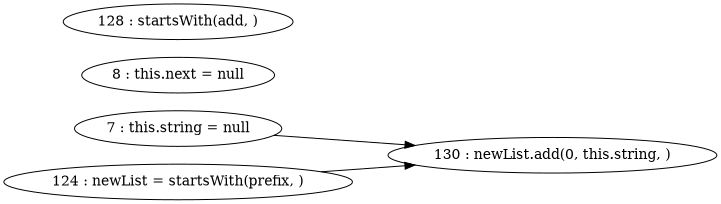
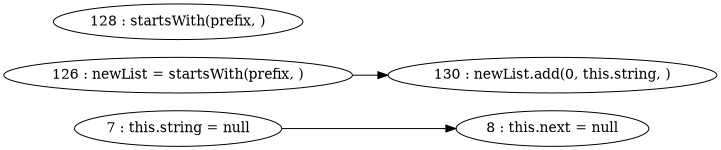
node "128 : startsWith(add, )": label "128 : startsWith(add, )" -> "128 : startsWith(prefix, )"
edge "7 : this.string = null" -> "130 : newList.add(0, this.string, )": now "7 : this.string = null" -> "8 : this.next = null"
node "124 : newList = startsWith(prefix, )": label "124 : newList = startsWith(prefix, )" -> "126 : newList = startsWith(prefix, )"
